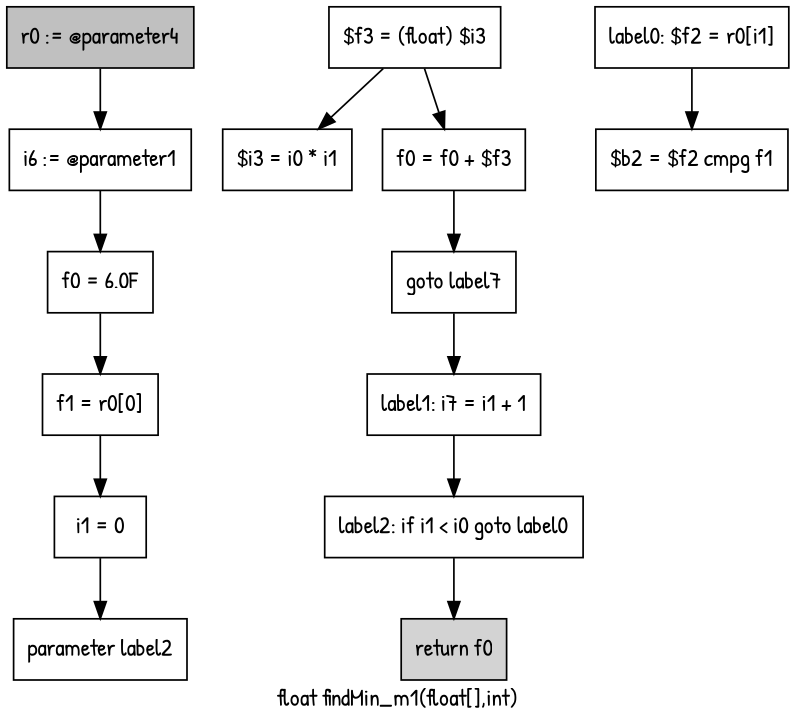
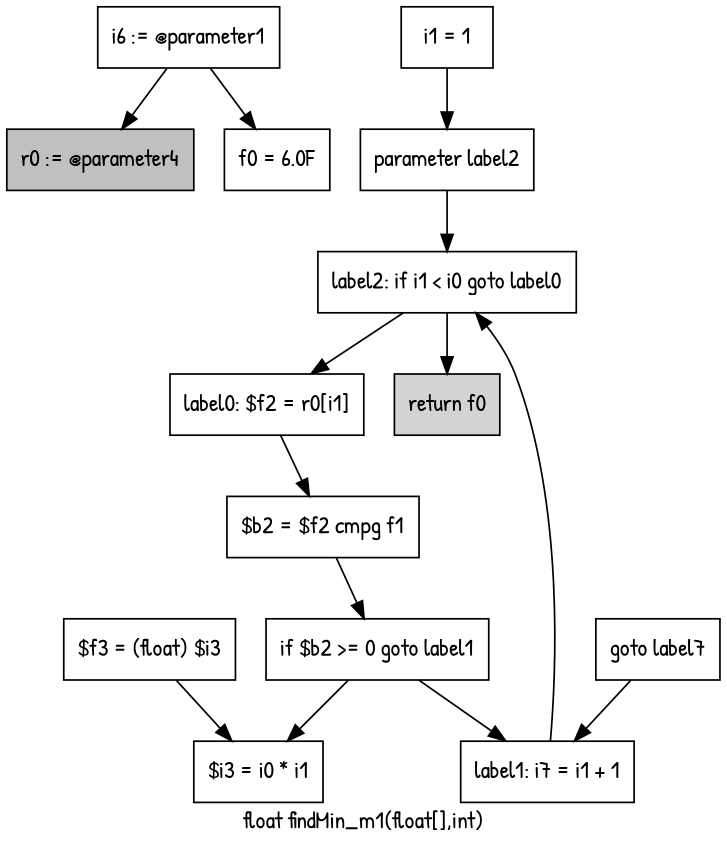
edge "r0 := @parameter4" -> "i6 := @parameter1": reversed
node "f0 = f0 + $f3": removed
edge "parameter label2" -> "label2: if i1 < i0 goto label0": added
edge "label2: if i1 < i0 goto label0" -> "label0: $f2 = r0[i1]": added
node "f1 = r0[0]": removed
node "i1 = 0": label "i1 = 0" -> "i1 = 1"
node "if $b2 >= 0 goto label1": added
